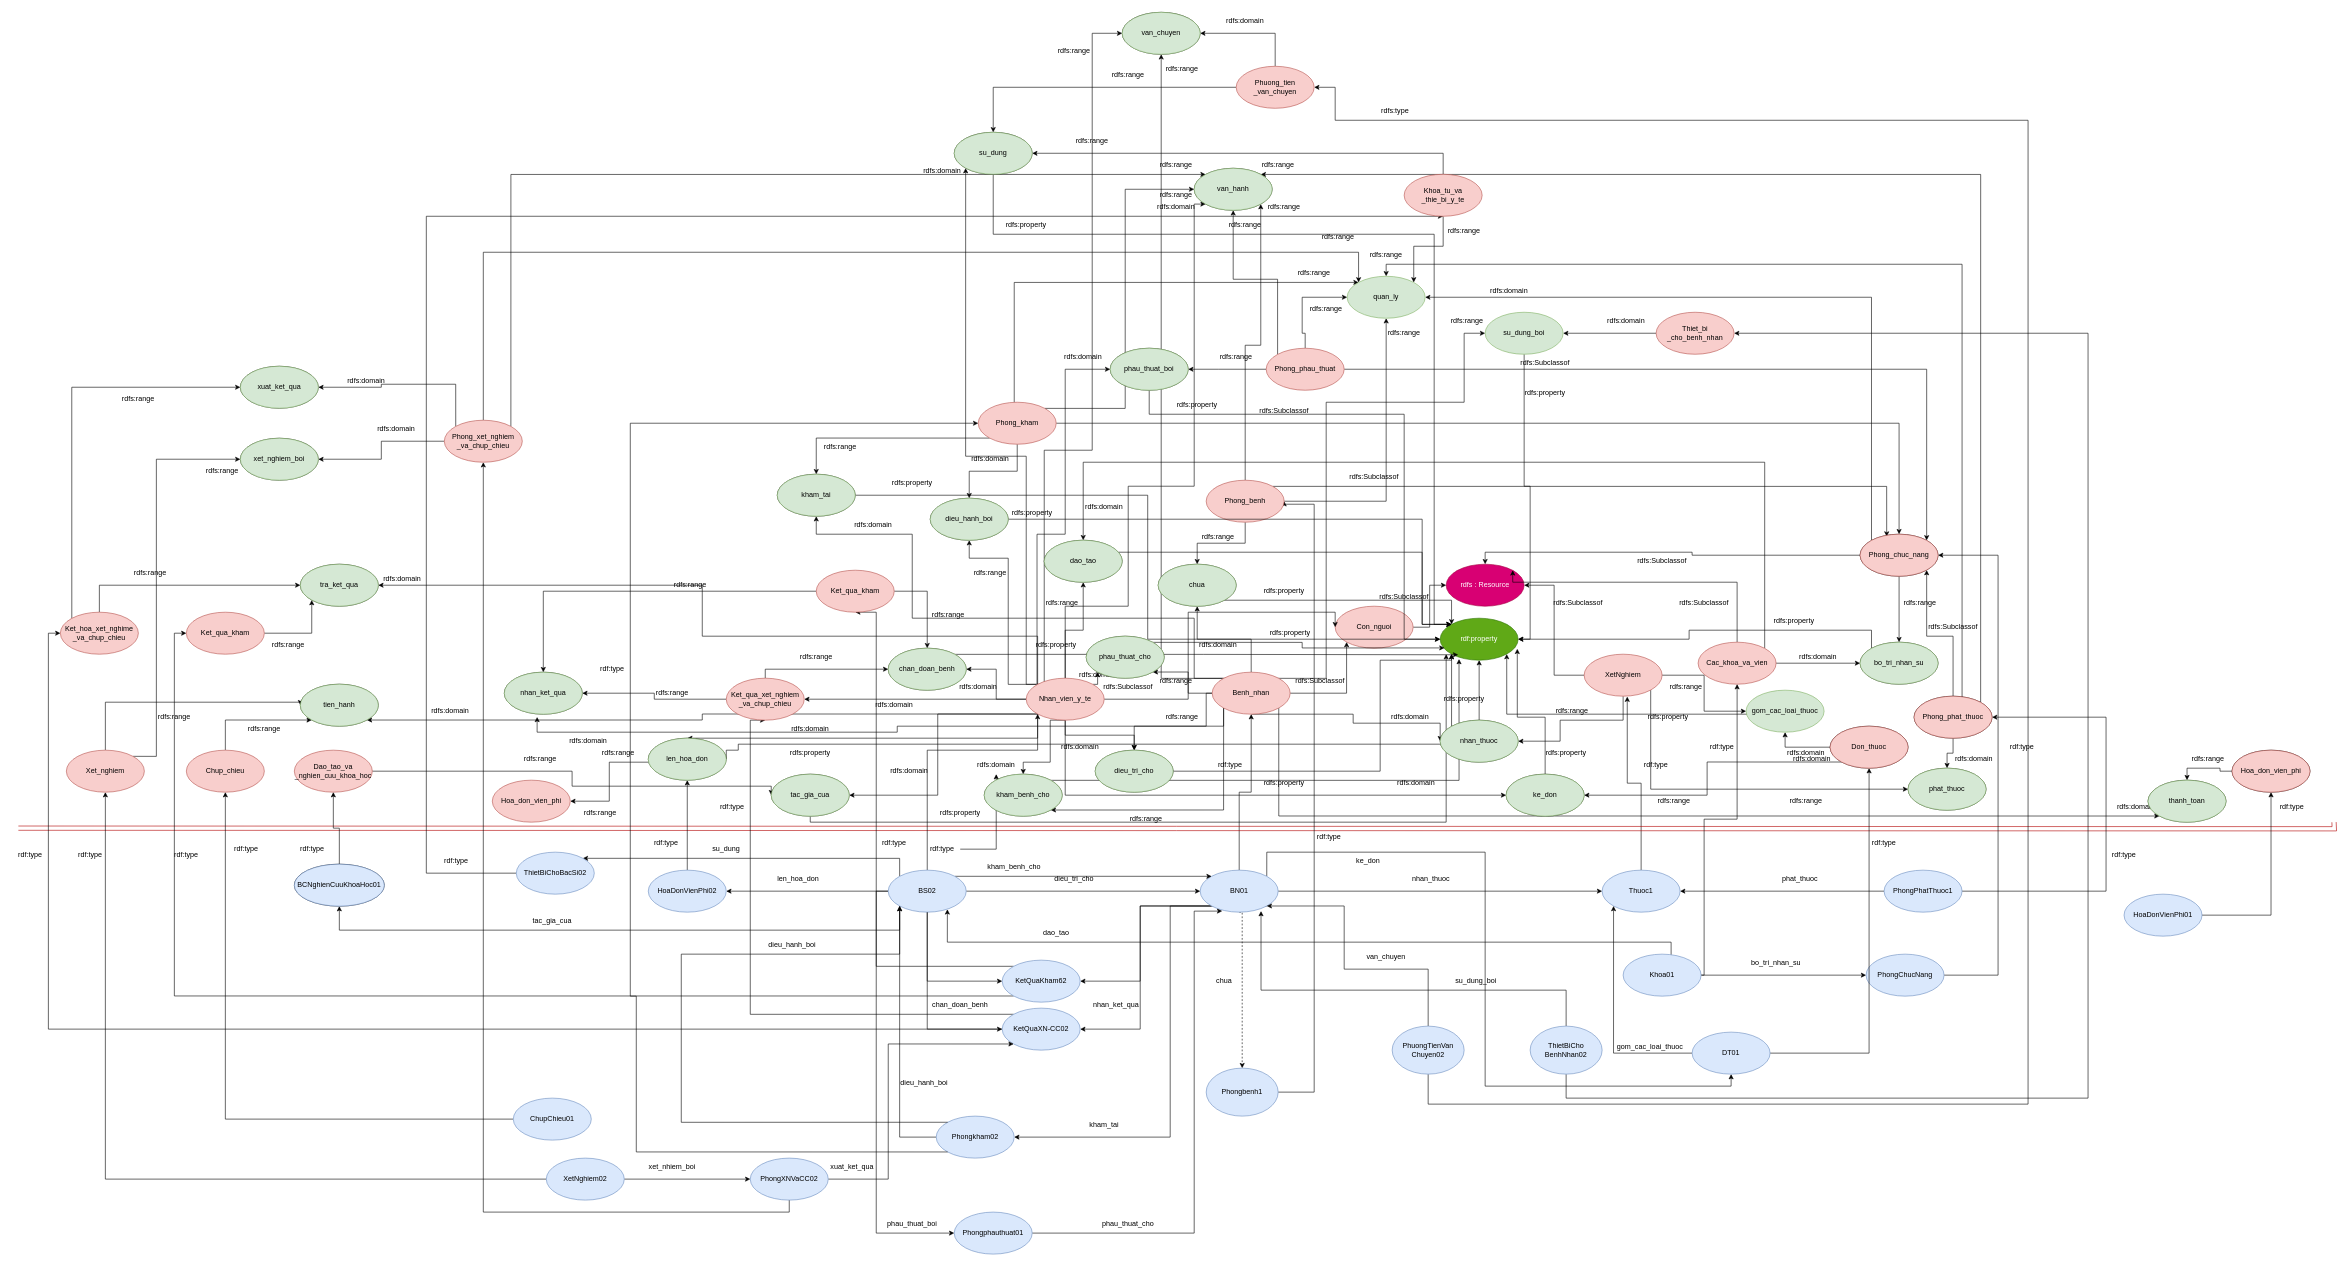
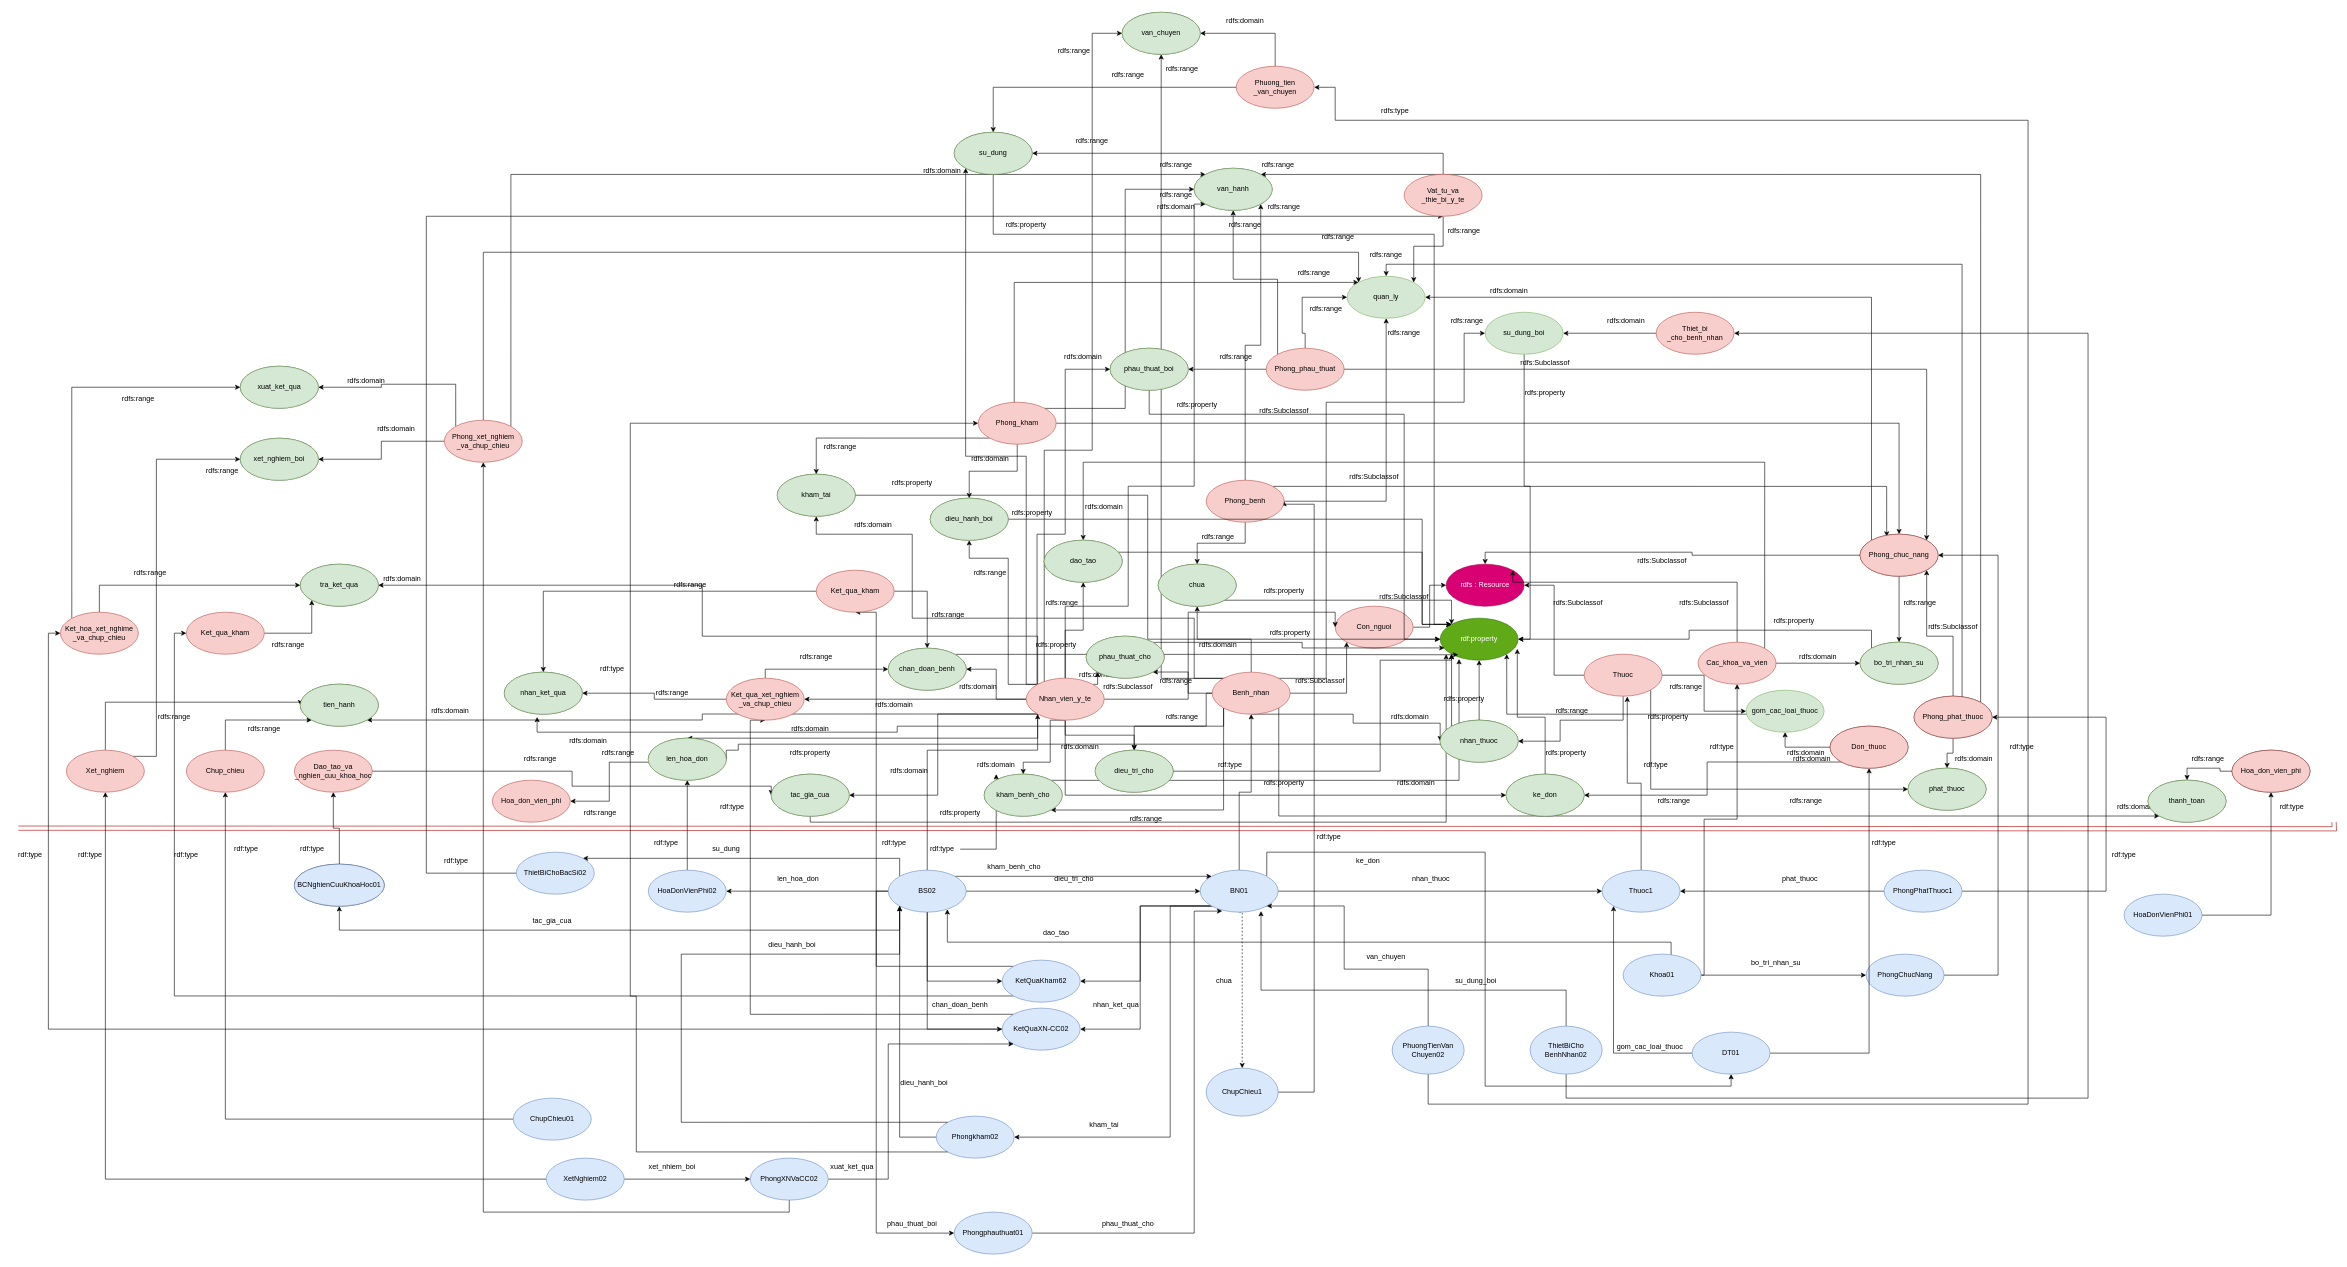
node "Khoa_tu_va _thie_bi_y_te": label "Khoa_tu_va _thie_bi_y_te" -> "Vat_tu_va _thie_bi_y_te"
node "XetNghiem": label "XetNghiem" -> "Thuoc"
node "Phongbenh1": label "Phongbenh1" -> "ChupChieu1"
